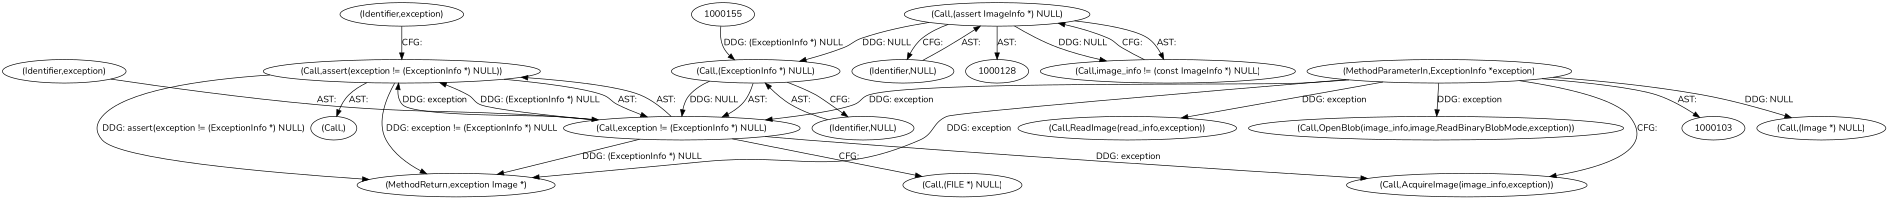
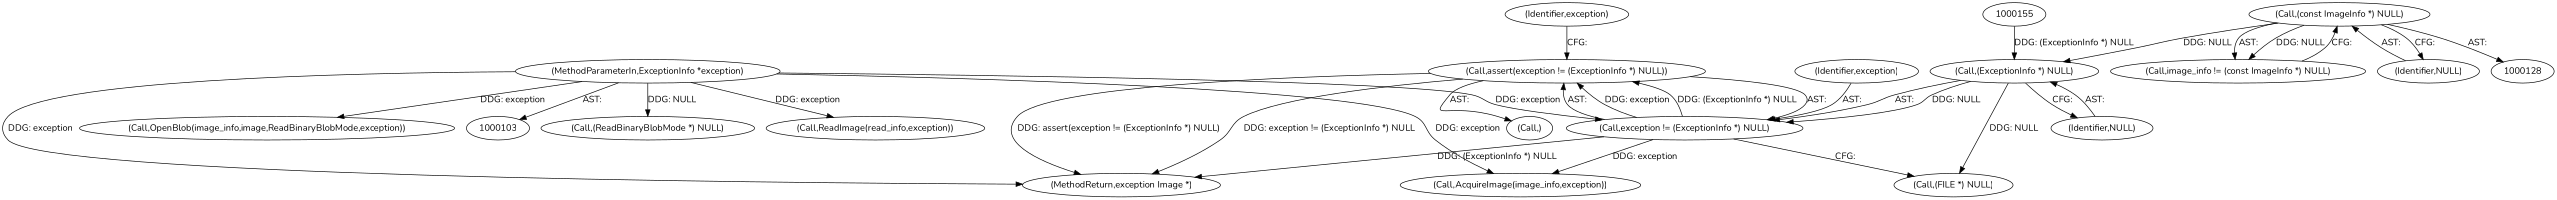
node "(Call,(assert ImageInfo *) NULL)": label "(Call,(assert ImageInfo *) NULL)" -> "(Call,(const ImageInfo *) NULL)"
edge "(Call,(ExceptionInfo *) NULL)" -> "(Call,(FILE *) NULL)": added, label "DDG: NULL"
edge "(MethodParameterIn,ExceptionInfo *exception)" -> "(Call,AcquireImage(image_info,exception))": label "CFG: " -> "DDG: exception"
node "(Call,(Image *) NULL)": label "(Call,(Image *) NULL)" -> "(Call,(ReadBinaryBlobMode *) NULL)"
